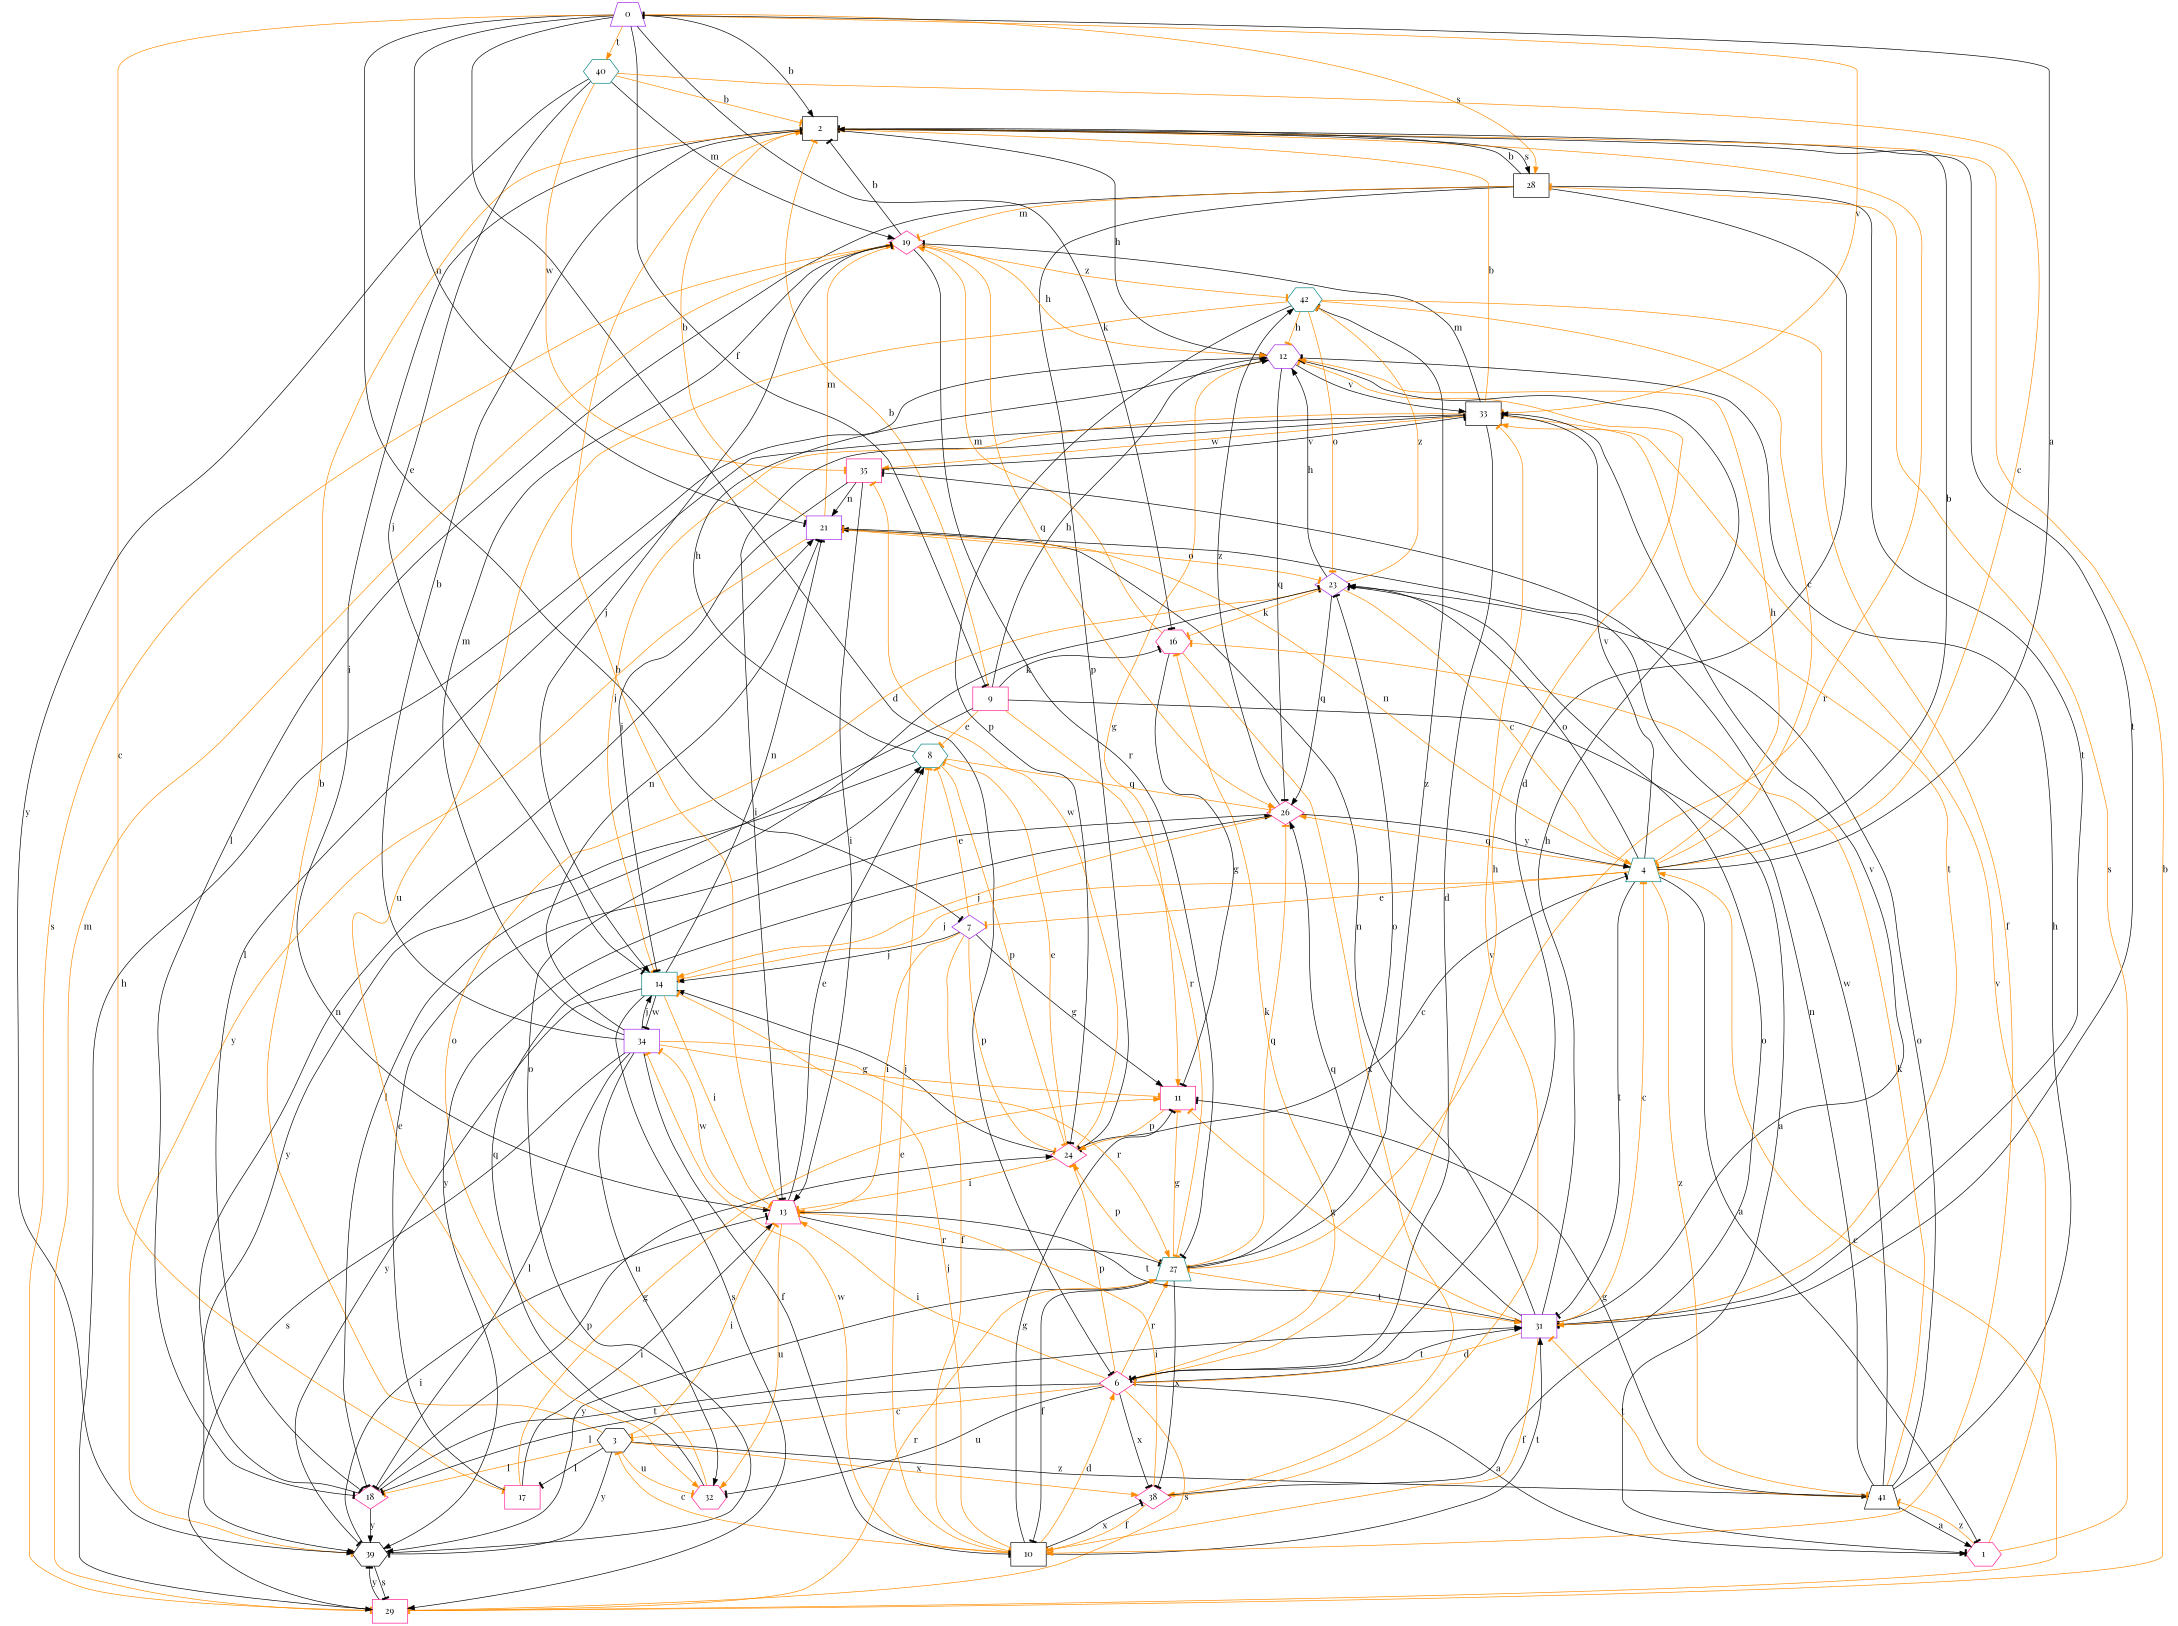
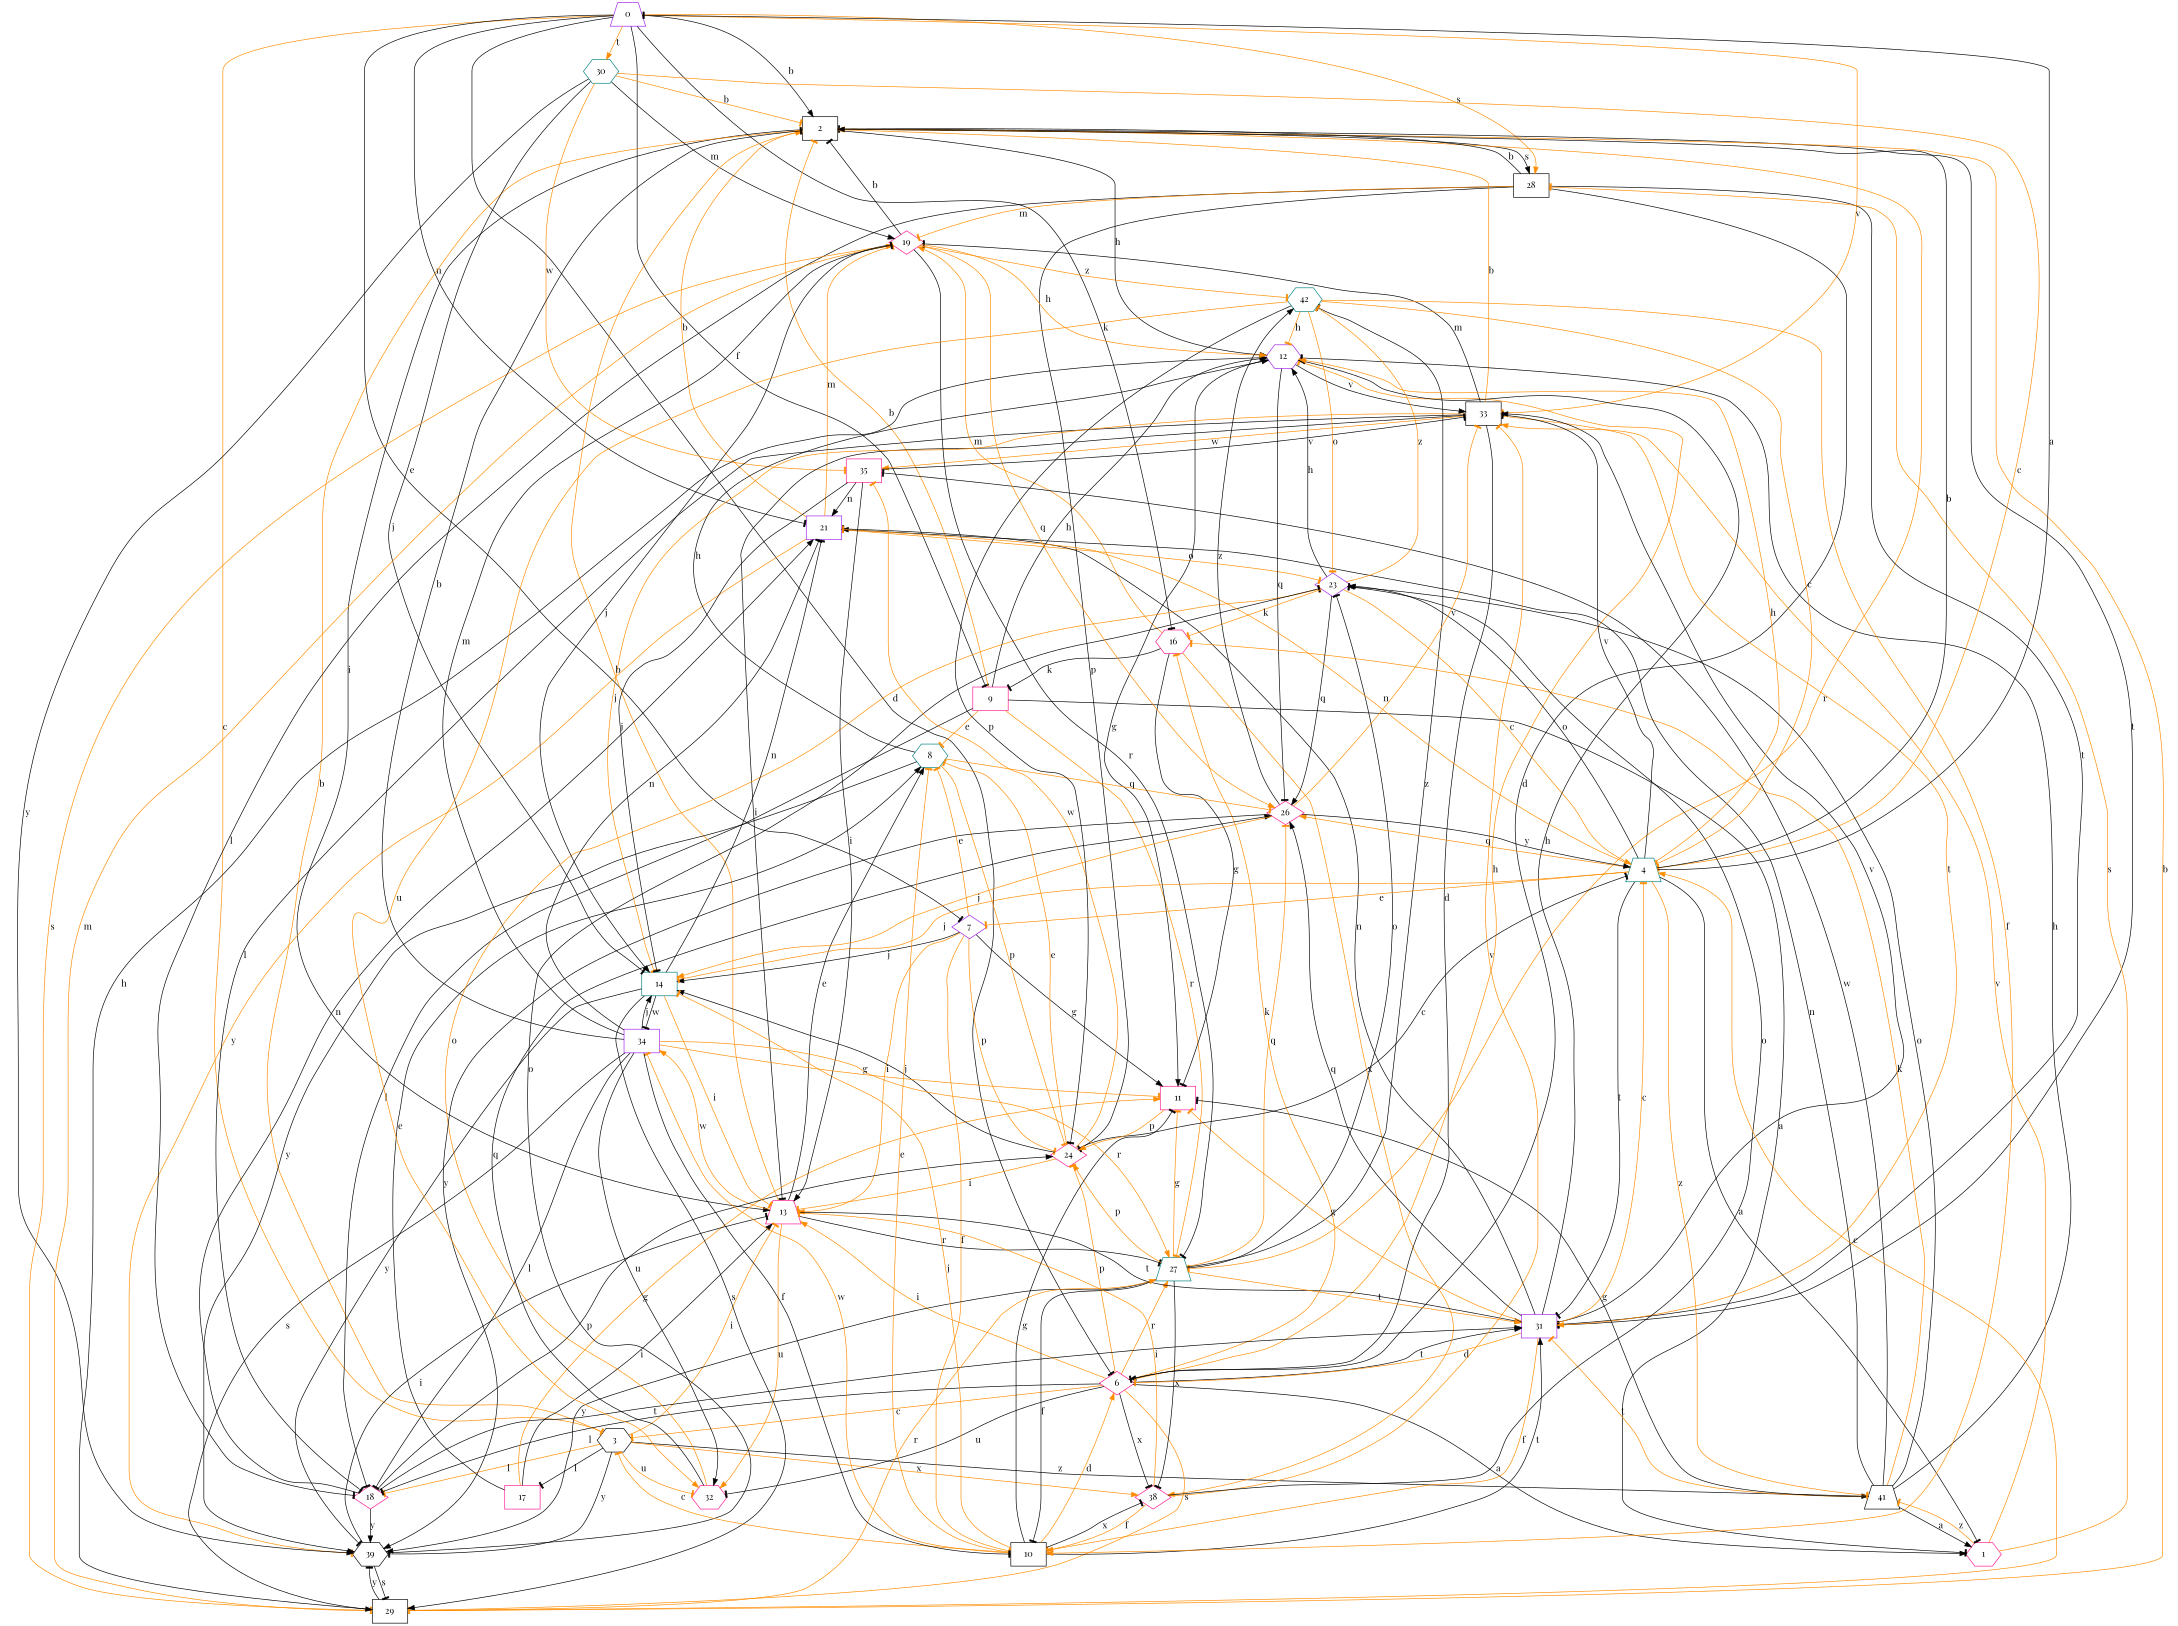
node "40": label "40" -> "30"
edge "0" -> "17": now "0" -> "3"
edge "26" -> "33": added, label "v"
edge "9" -> "16": reversed
edge "12" -> "11": color darkorange -> black
edge "13" -> "34": arrowhead tee -> normal
node "29": color deeppink -> black
